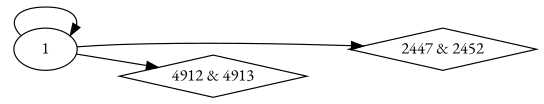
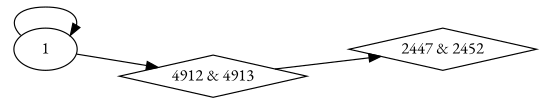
edge "1" -> "2447 & 2452": now "4912 & 4913" -> "2447 & 2452"
